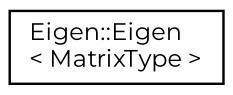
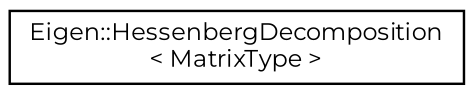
node "Eigen::Eigen < MatrixType >": label "Eigen::Eigen < MatrixType >" -> "Eigen::HessenbergDecomposition < MatrixType >"
